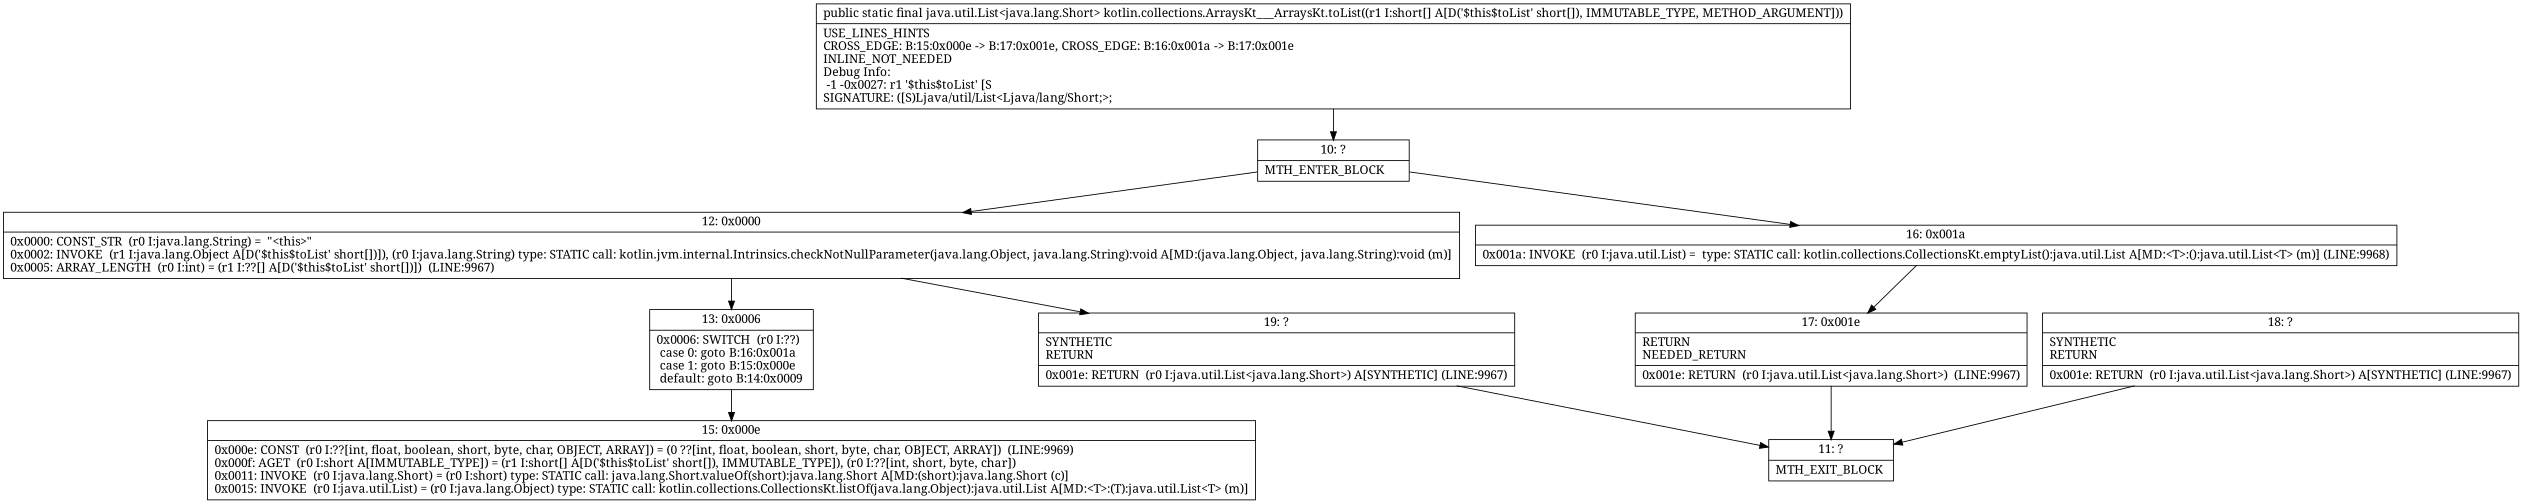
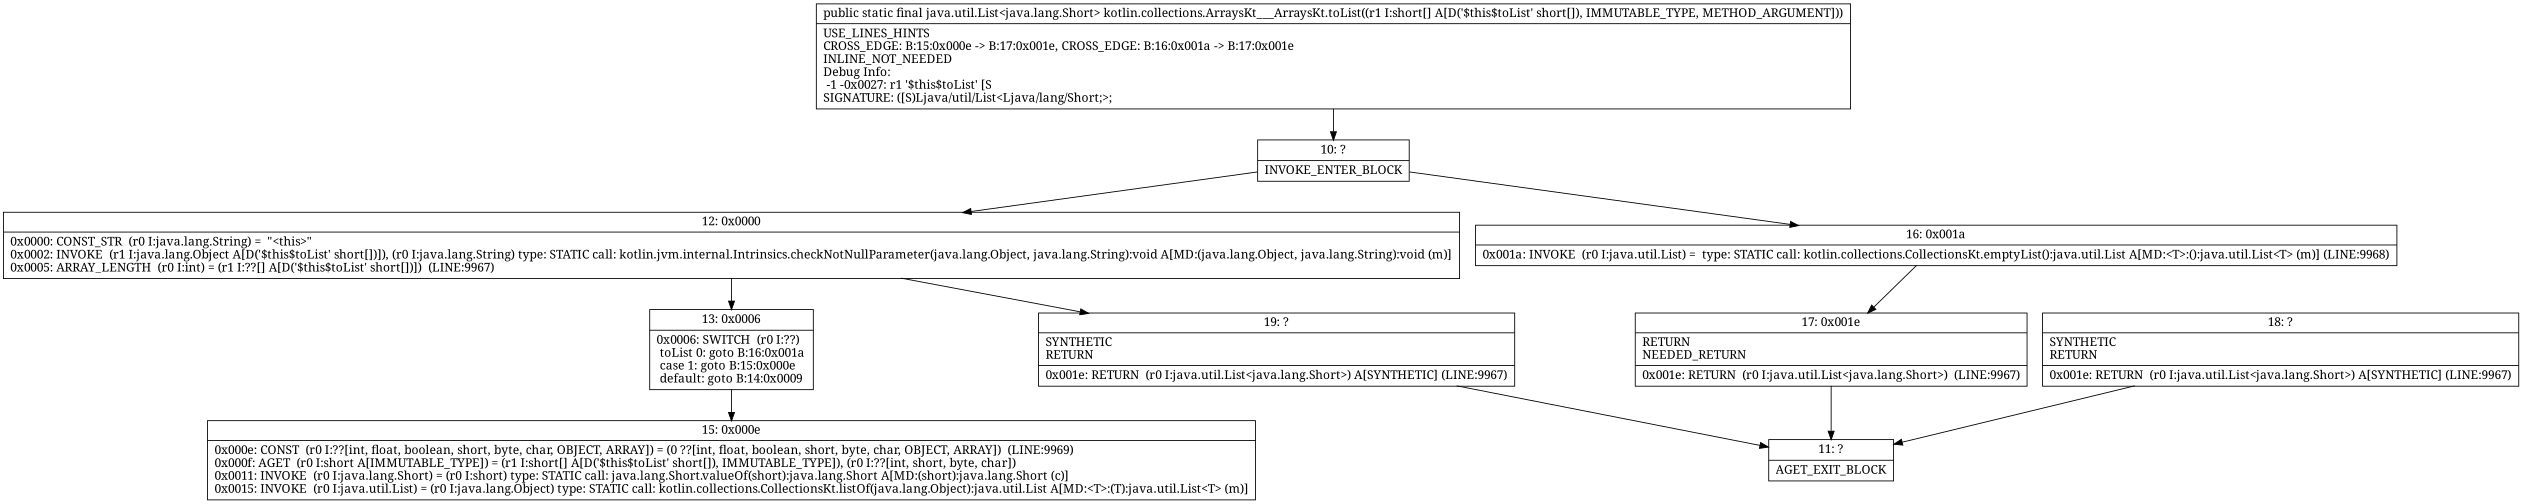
node "10: ?": text "MTH_ENTER_BLOCK" -> "INVOKE_ENTER_BLOCK"
node "13: 0x0006": text "case 0: goto B:16:0x001a" -> "toList 0: goto B:16:0x001a"
node "11: ?": text "MTH_EXIT_BLOCK" -> "AGET_EXIT_BLOCK"
